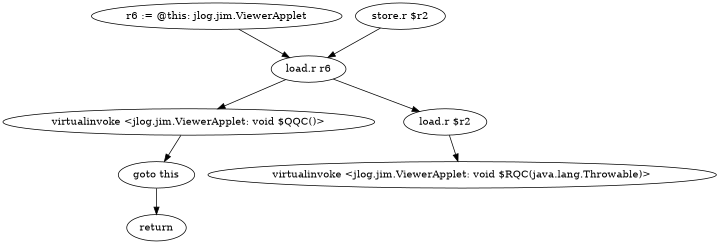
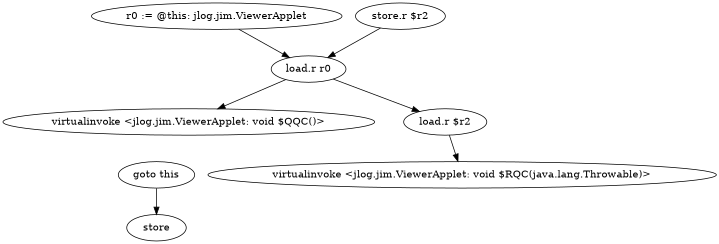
node "r6 := @this: jlog.jim.ViewerApplet": label "r6 := @this: jlog.jim.ViewerApplet" -> "r0 := @this: jlog.jim.ViewerApplet"
node "load.r r6": label "load.r r6" -> "load.r r0"
edge "virtualinvoke <jlog.jim.ViewerApplet: void $QQC()>" -> "goto this": removed
node "return": label "return" -> "store"
